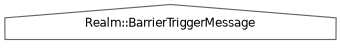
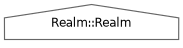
node "Realm::BarrierTriggerMessage": label "Realm::BarrierTriggerMessage" -> "Realm::Realm"
